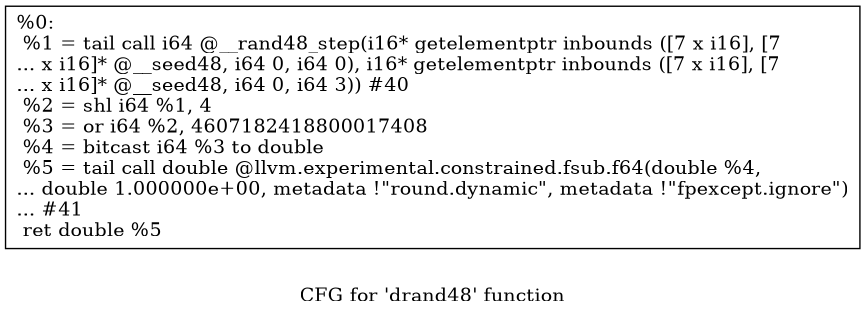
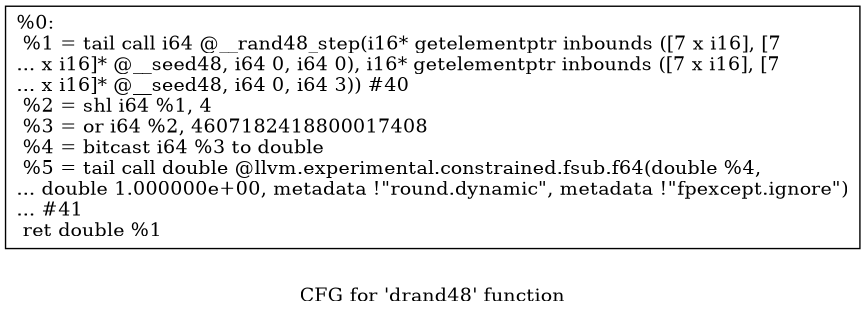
node "%0:": text "ret double %5" -> "ret double %1"
